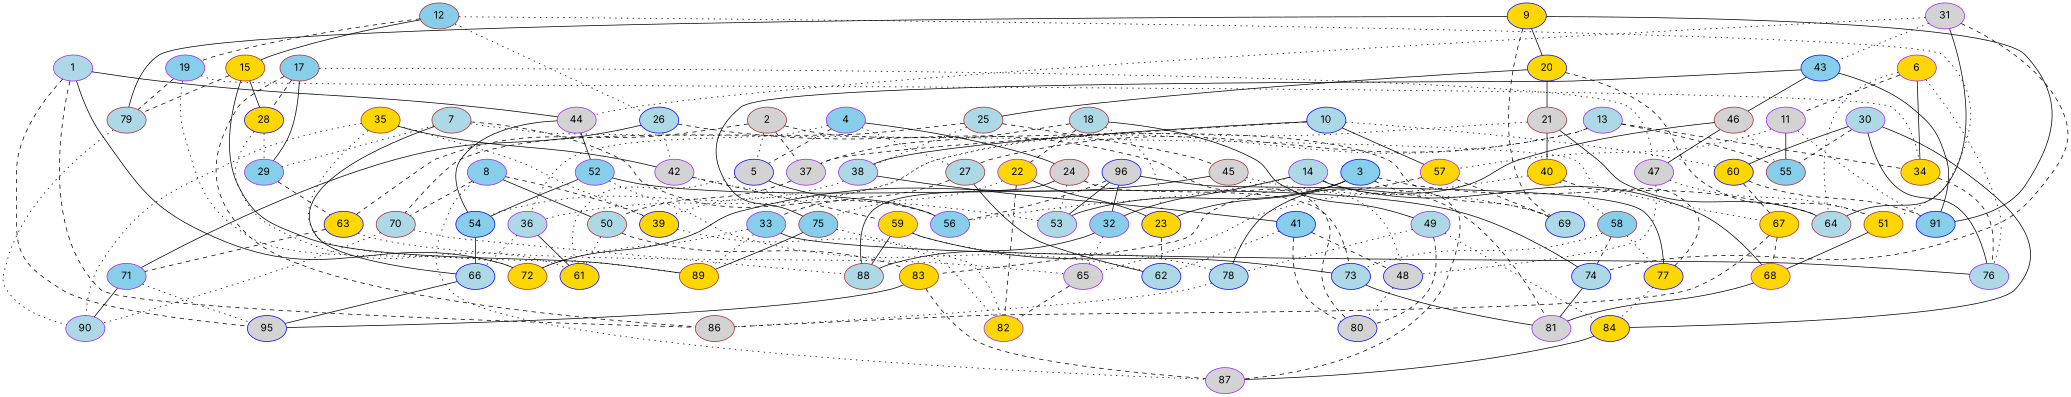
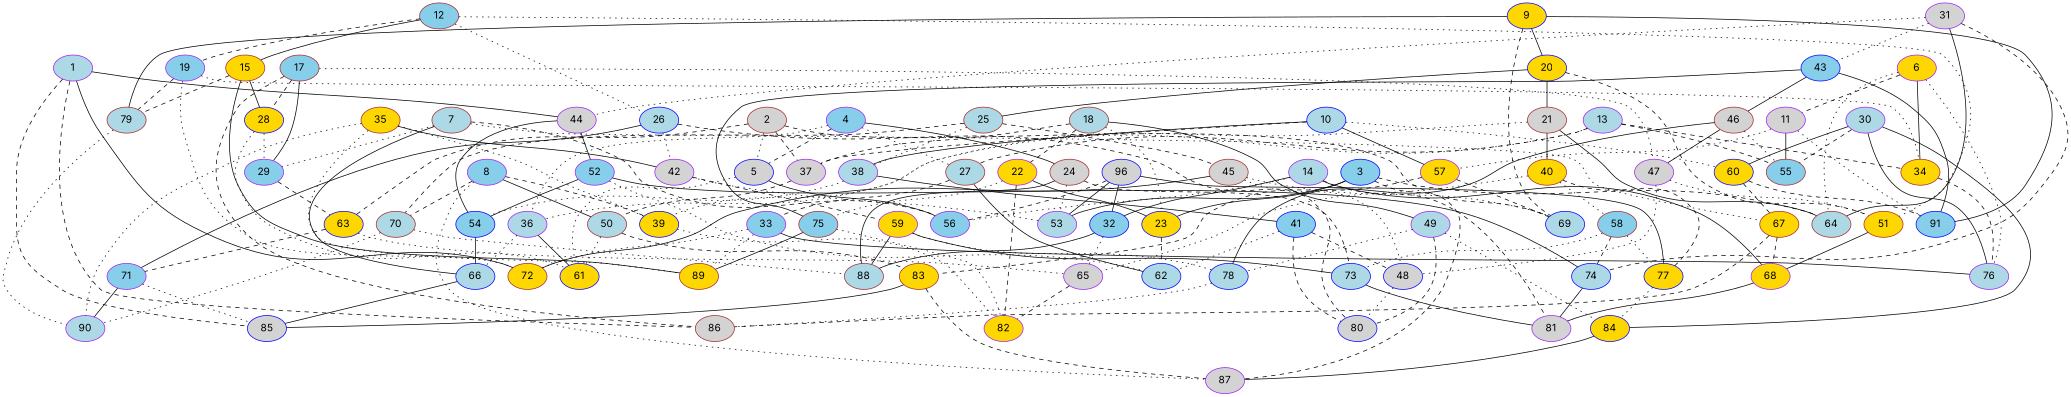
node "32": color purple -> blue
node "95": label "95" -> "85"
